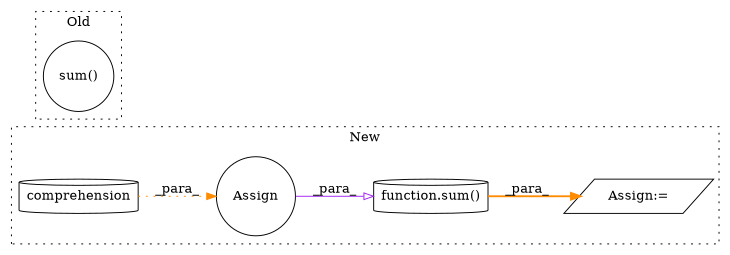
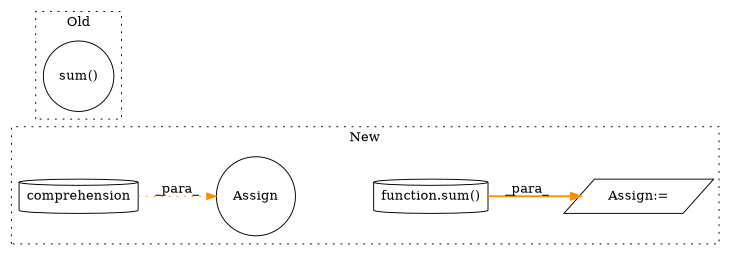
edge "Assign" -> "function.sum()": removed, label "_para_"
